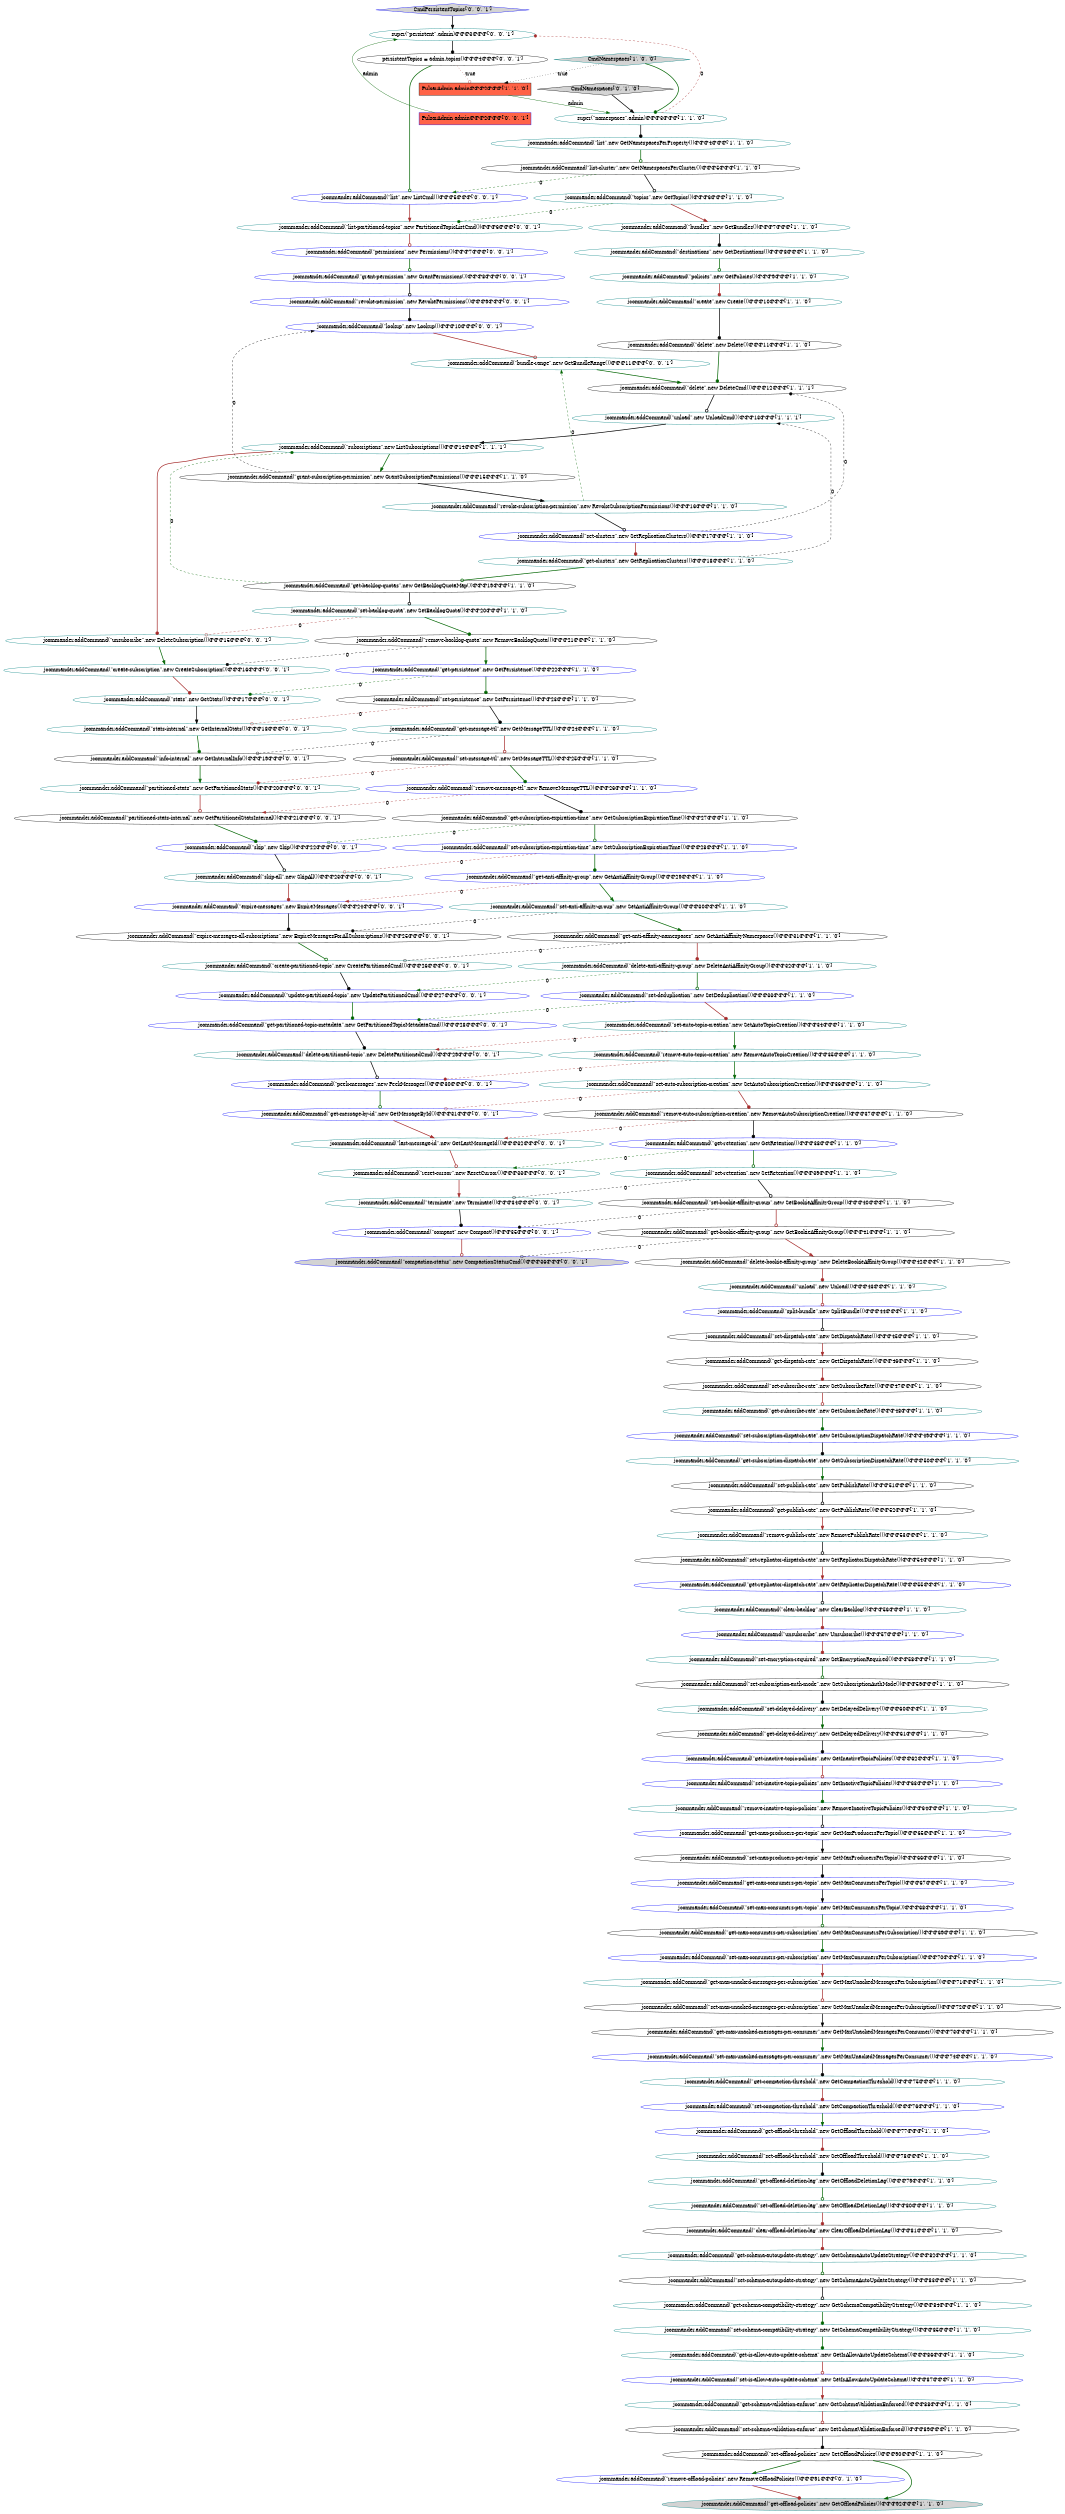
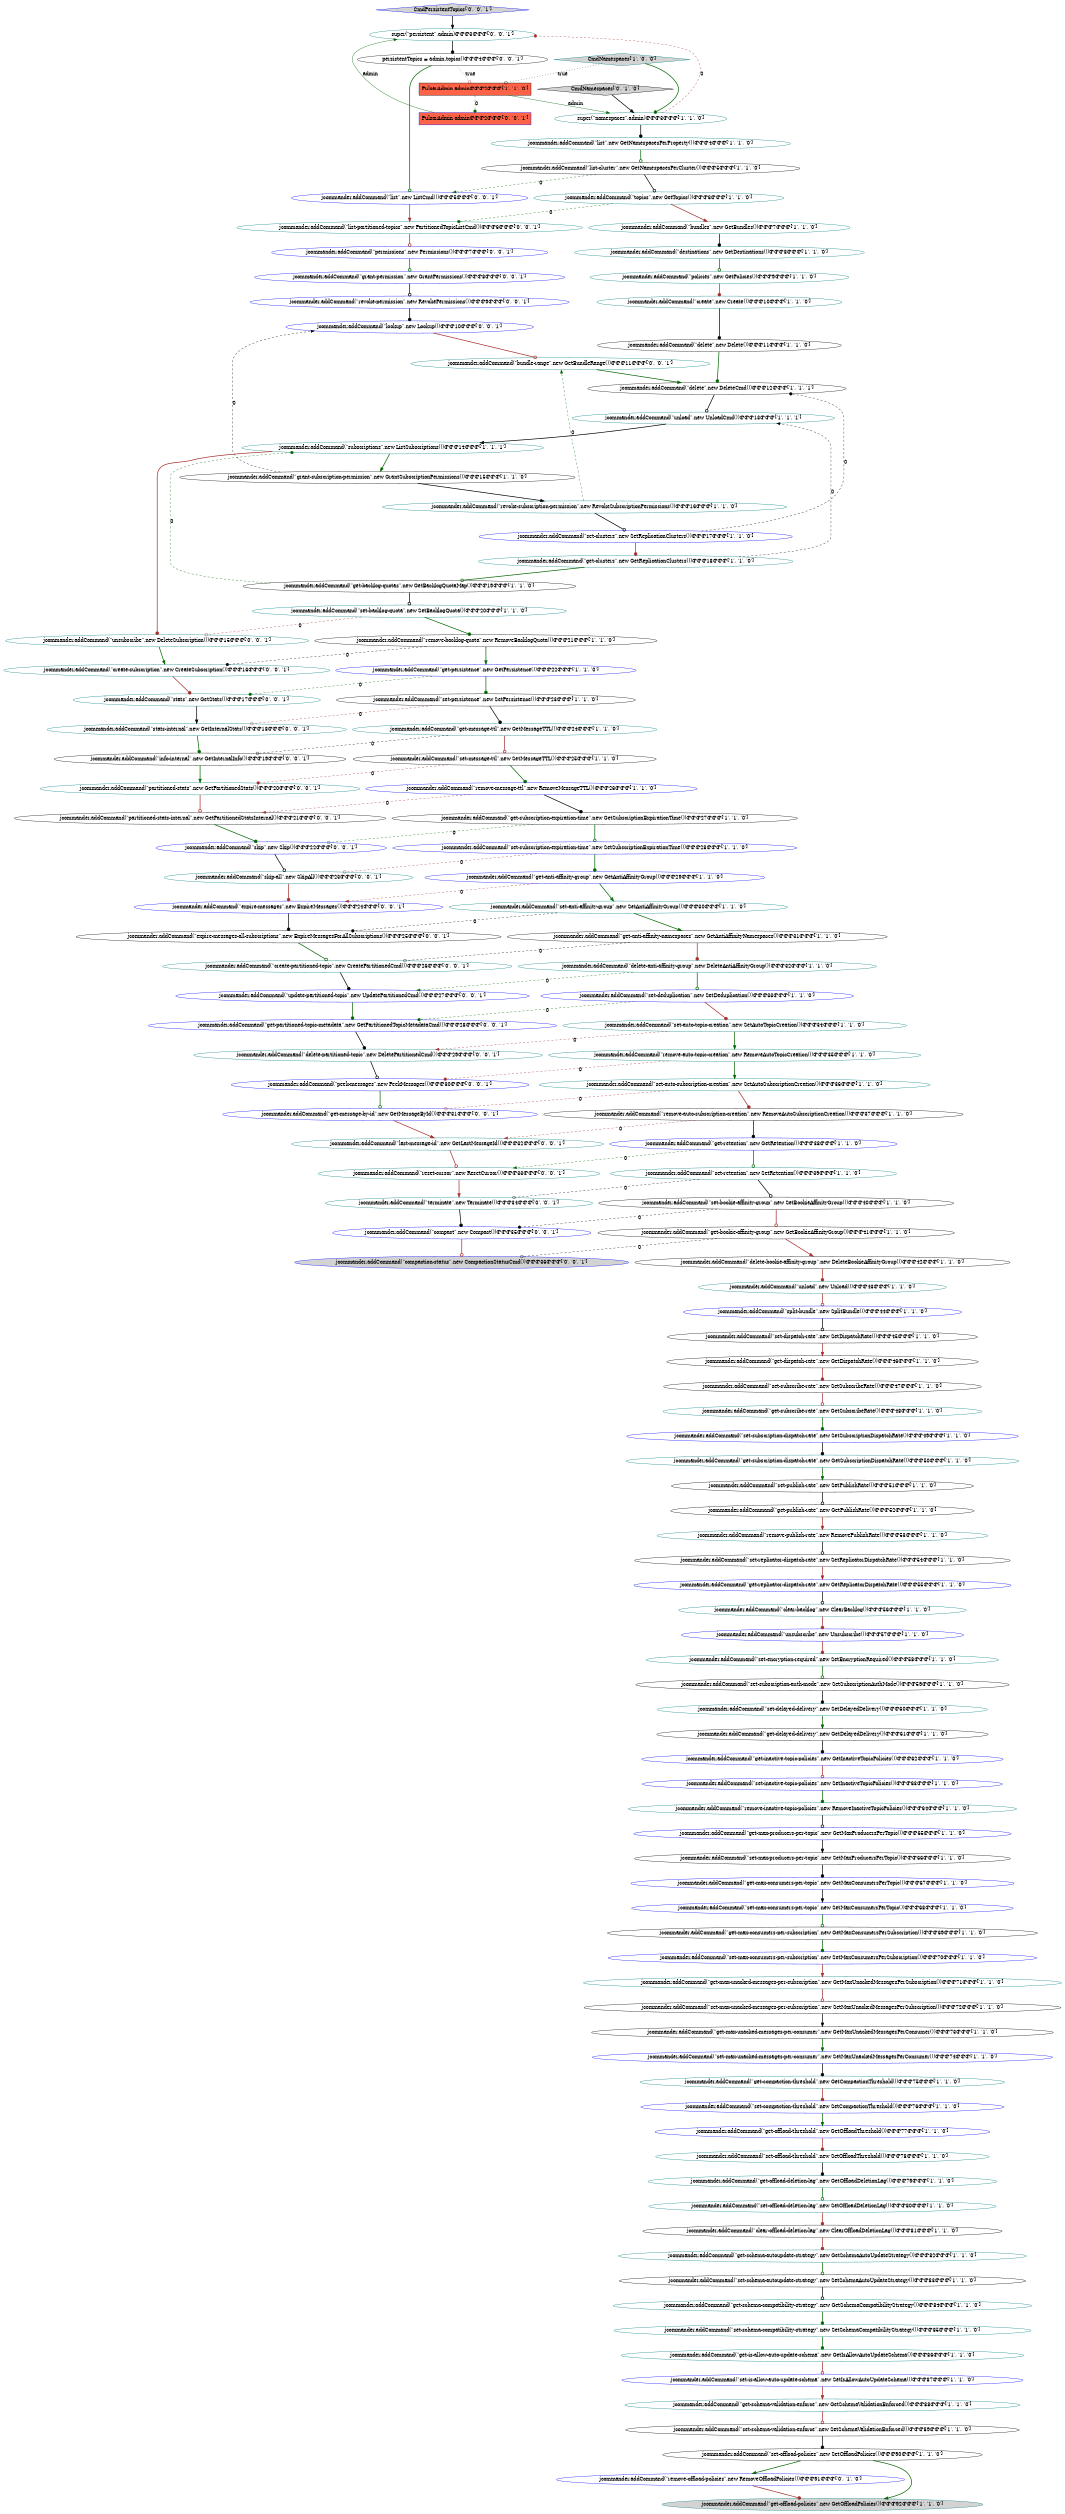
edge "CmdNamespaces['1', '0', '0']" -> "PulsarAdmin admin@@@2@@@['1', '1', '0']": arrowhead normal -> odot
edge "PulsarAdmin admin@@@2@@@['1', '1', '0']" -> "PulsarAdmin admin@@@2@@@['0', '0', '1']": added, label "0"
